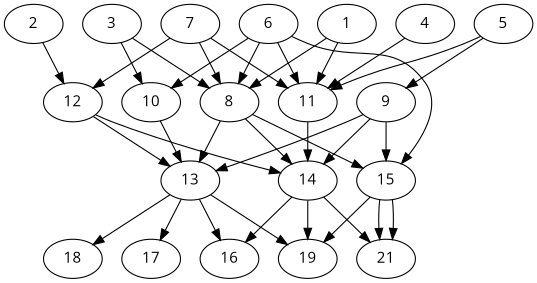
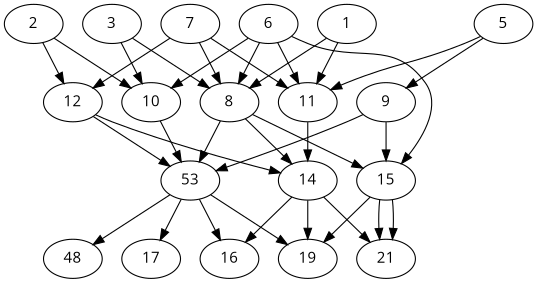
node "4": removed
edge "2" -> "10": added
edge "9" -> "14": removed
node "13": label "13" -> "53"
node "18": label "18" -> "48"
